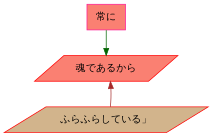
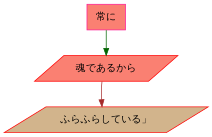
edge "ふらふらしている」" -> "魂であるから": reversed
